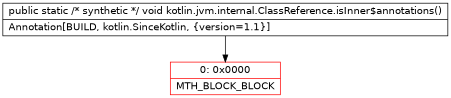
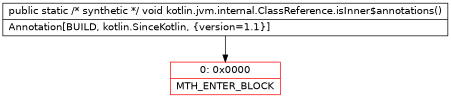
node "0: 0x0000": text "MTH_BLOCK_BLOCK" -> "MTH_ENTER_BLOCK"
